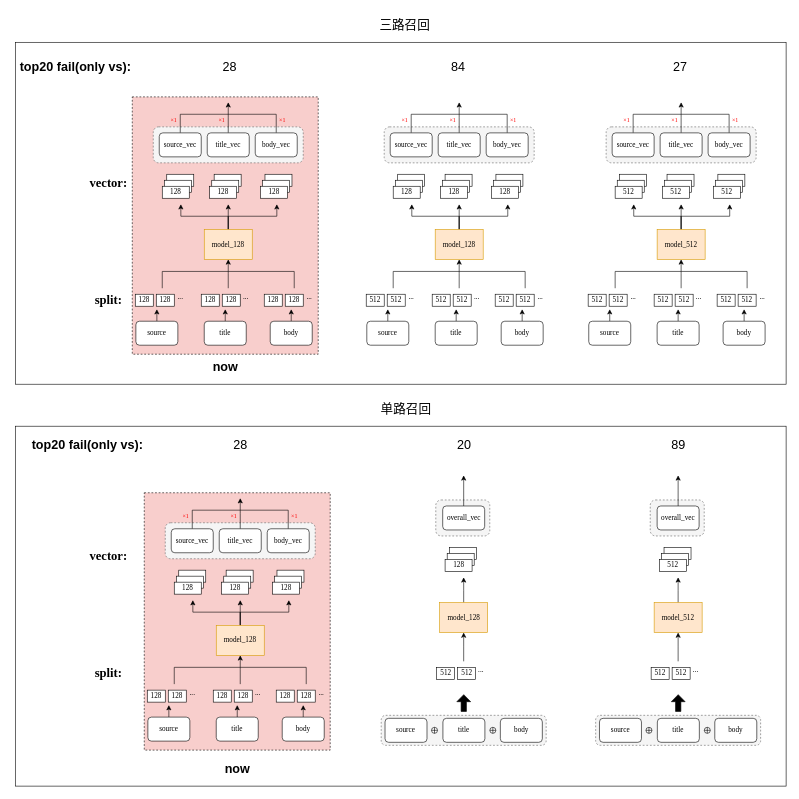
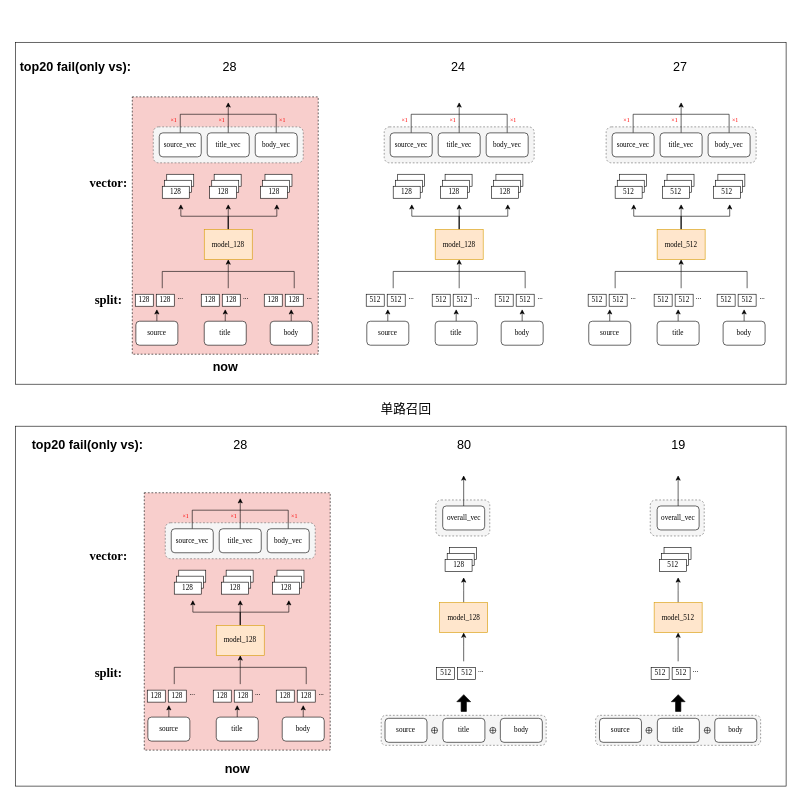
node "三路召回": removed
node "84": label "84" -> "24"
node "20": label "20" -> "80"
node "89": label "89" -> "19"
